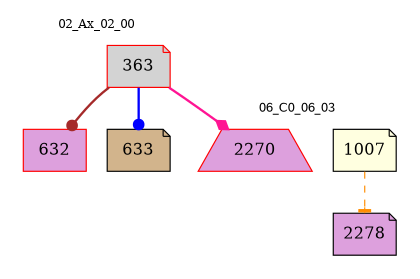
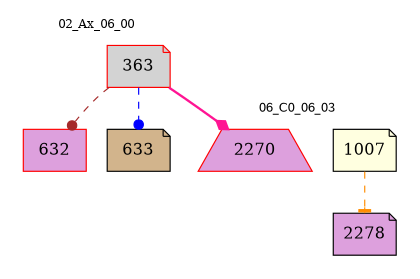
cluster "02_Ax_02_00": label "02_Ax_02_00" -> "02_Ax_06_00"
edge "363" -> "632": style bold -> dashed
edge "363" -> "633": style bold -> dashed
